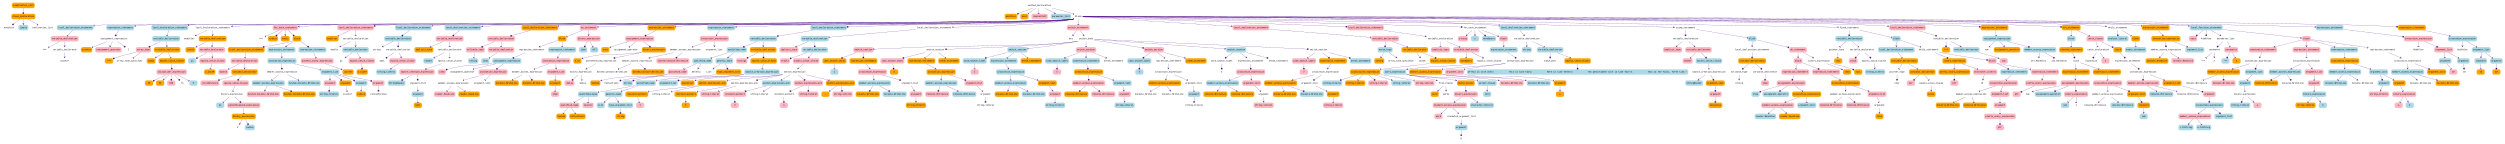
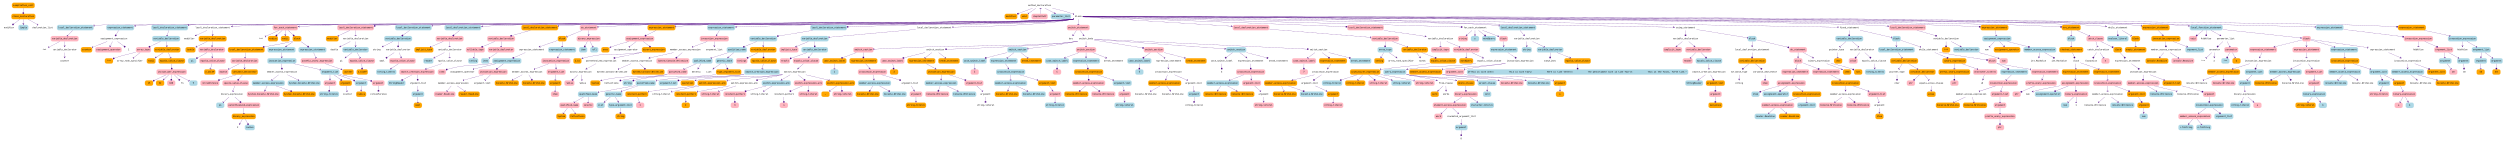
edge "method_declaration" -> "simpleStuff": reversed
node "empty_statement": fillcolor lightblue -> orange
